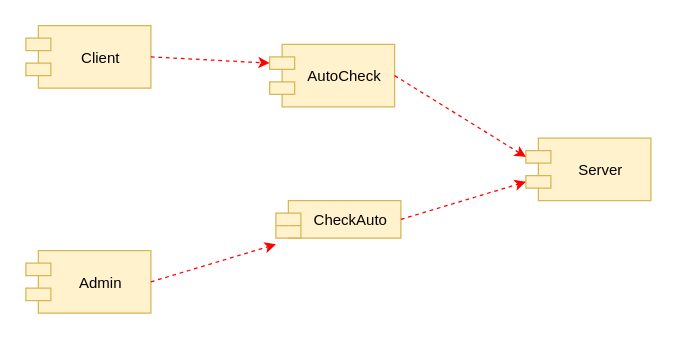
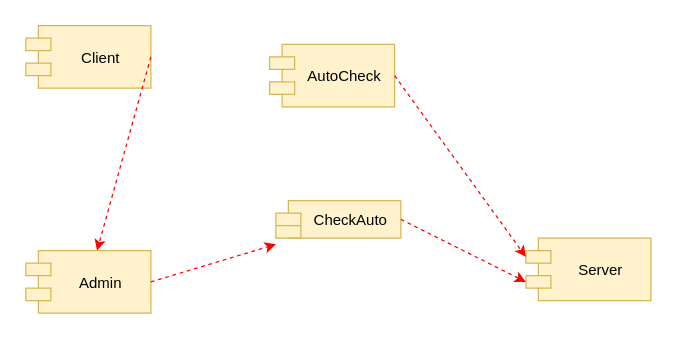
edge "Client" -> "AutoCheck": now "Client" -> "Admin"
node "Server": moved (588, 169) -> (588, 269)
